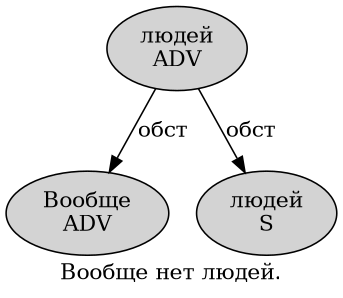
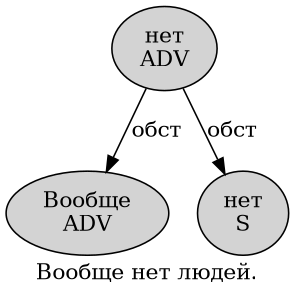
node "людей ADV": label "людей ADV" -> "нет ADV"
node "людей S": label "людей S" -> "нет S"
